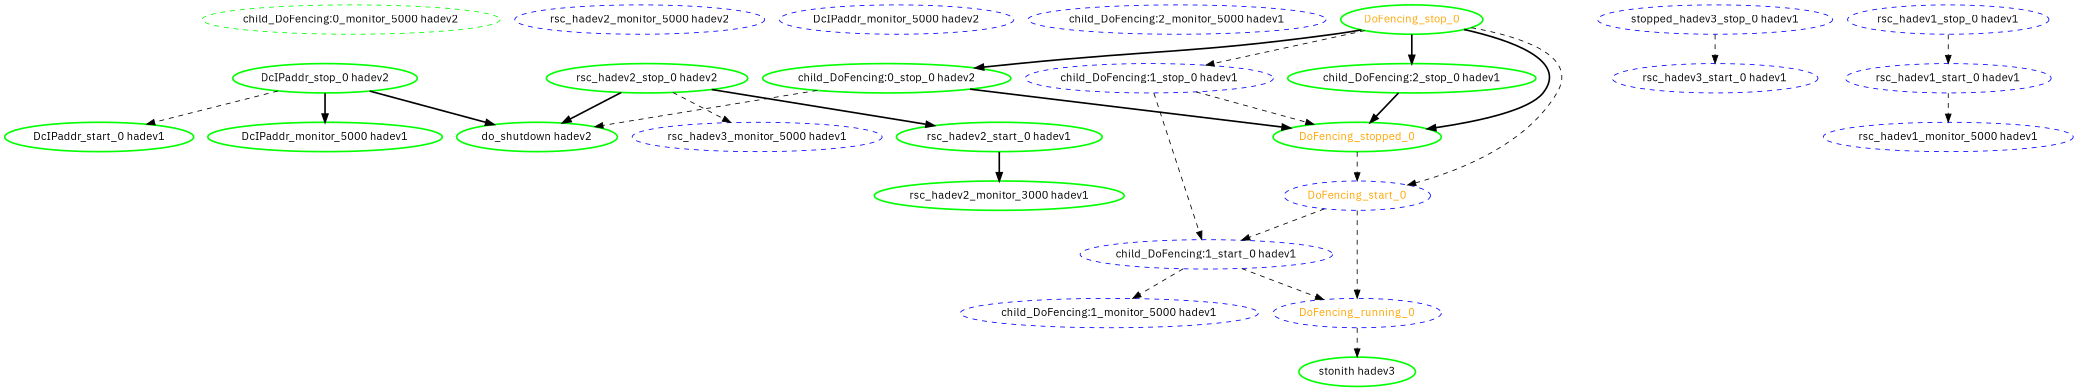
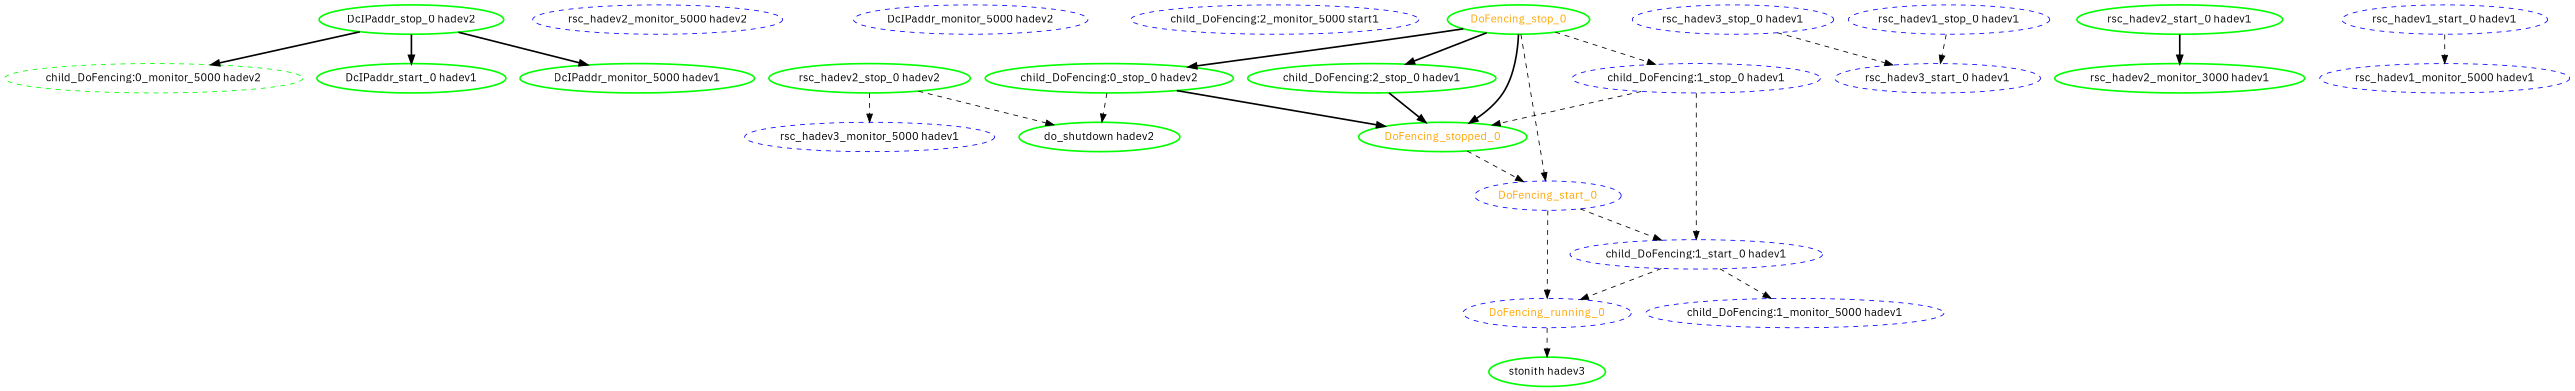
node "child_DoFencing:2_monitor_5000 hadev1": label "child_DoFencing:2_monitor_5000 hadev1" -> "child_DoFencing:2_monitor_5000 start1"
node "stopped_hadev3_stop_0 hadev1": label "stopped_hadev3_stop_0 hadev1" -> "rsc_hadev3_stop_0 hadev1"
edge "rsc_hadev1_stop_0 hadev1" -> "rsc_hadev1_start_0 hadev1": now "rsc_hadev1_stop_0 hadev1" -> "rsc_hadev3_start_0 hadev1"
edge "rsc_hadev2_stop_0 hadev2" -> "do_shutdown hadev2": style bold -> dashed
edge "DcIPaddr_stop_0 hadev2" -> "DcIPaddr_start_0 hadev1": style dashed -> bold
edge "DcIPaddr_stop_0 hadev2" -> "do_shutdown hadev2": now "DcIPaddr_stop_0 hadev2" -> "child_DoFencing:0_monitor_5000 hadev2"
edge "rsc_hadev2_stop_0 hadev2" -> "rsc_hadev2_start_0 hadev1": removed
